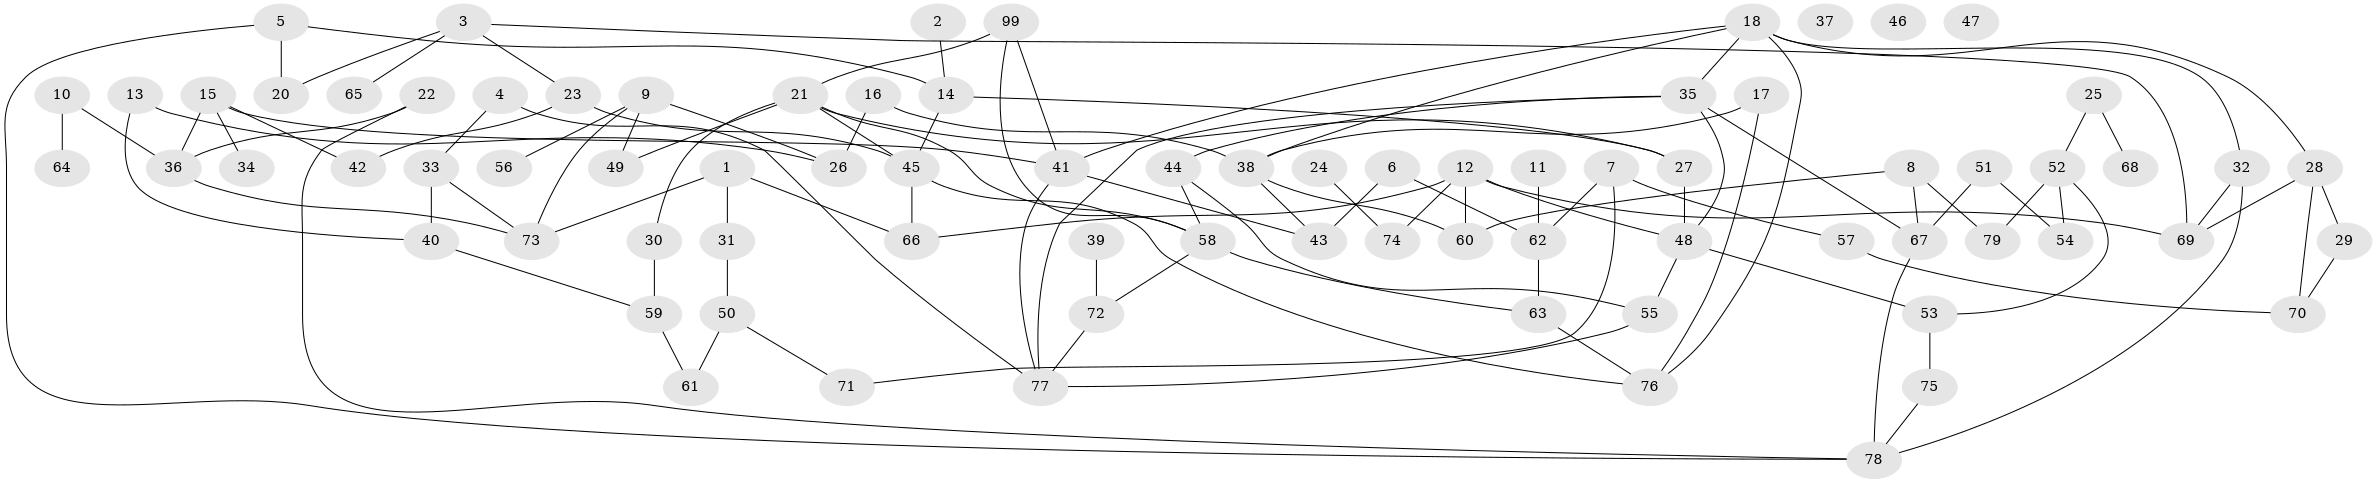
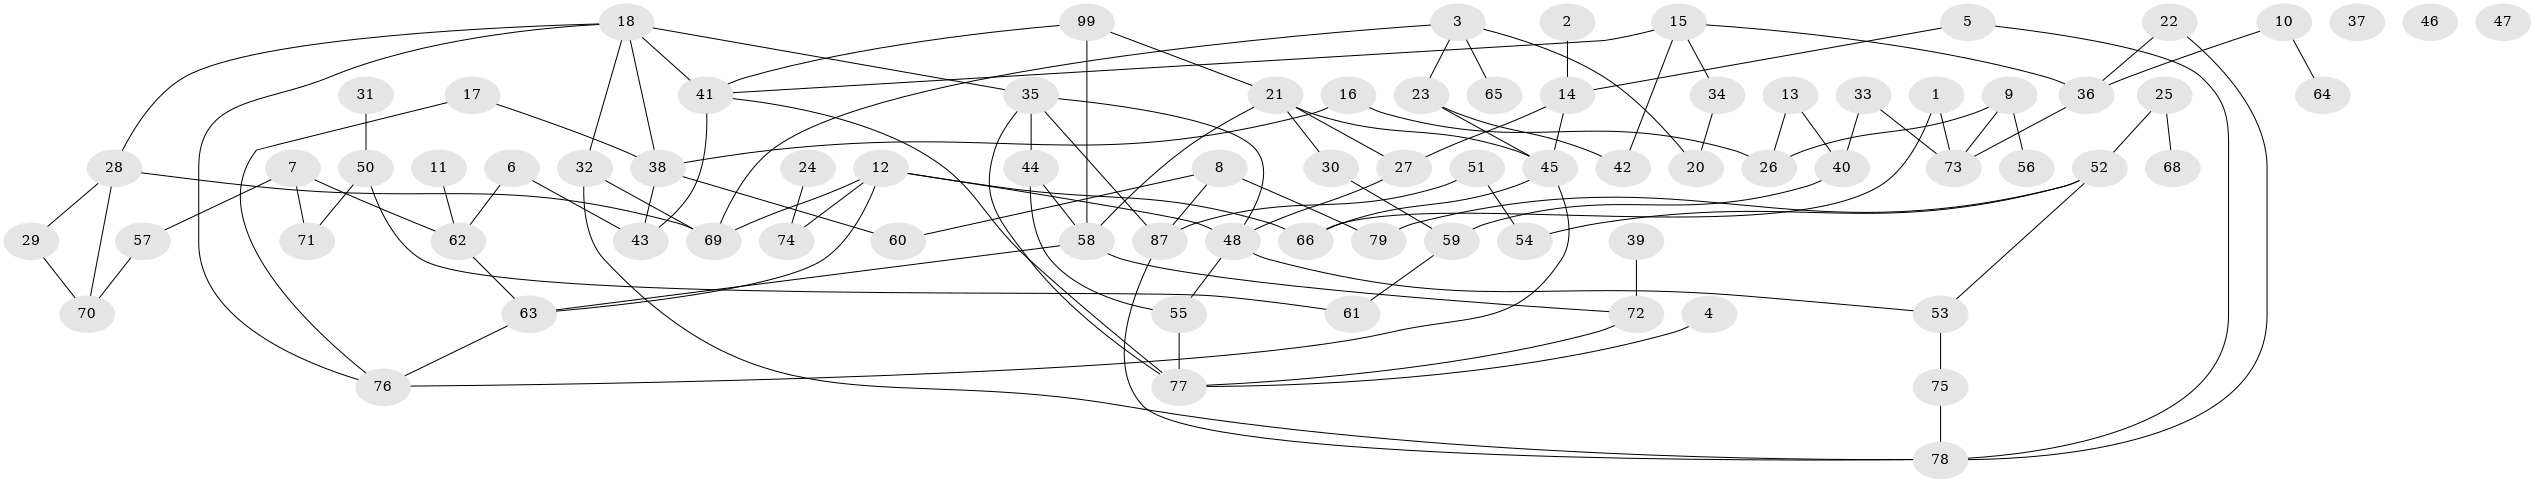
edge "5" -- "20": now "34" -- "20"
edge "4" -- "33": removed
node "49": removed
edge "12" -- "60": now "12" -- "63"
edge "1" -- "31": removed
node "67": label "67" -> "87"
